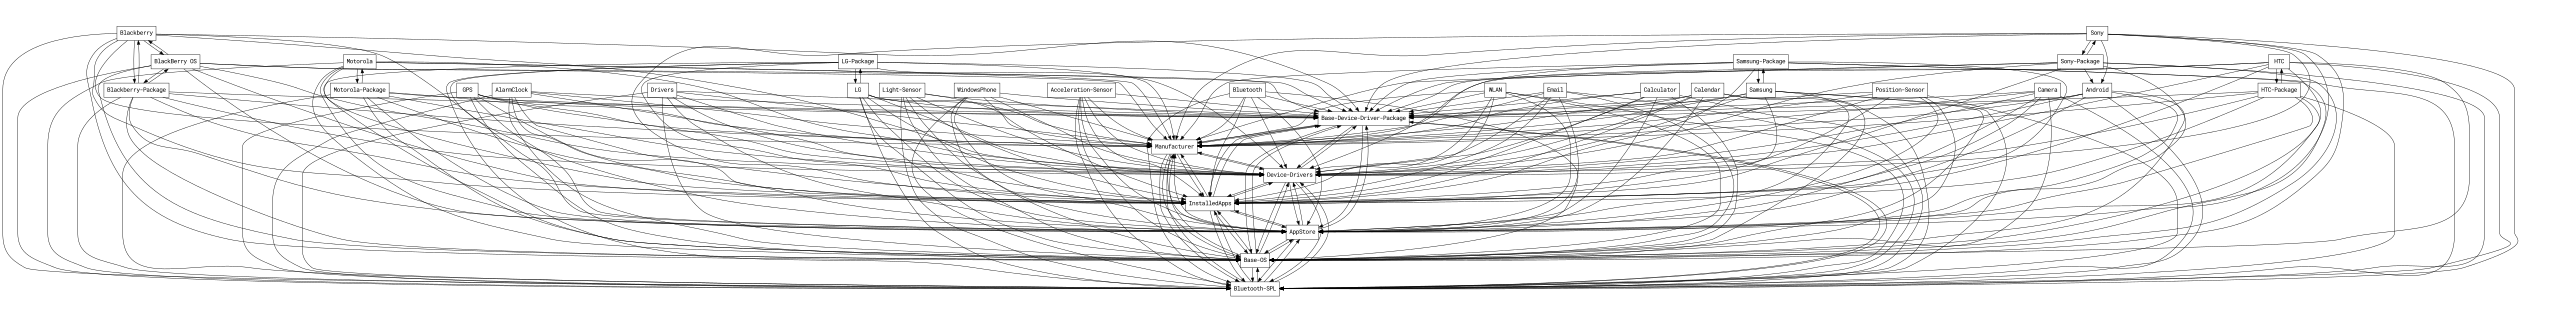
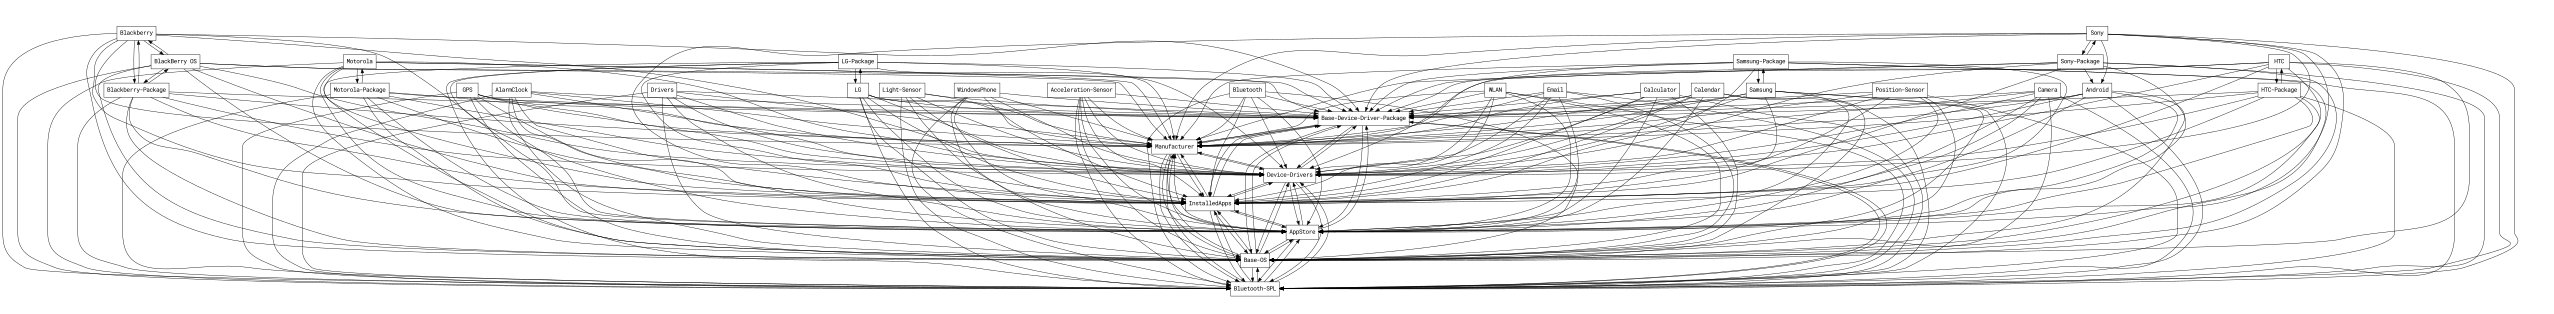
edge "Light-Sensor" -> "Base-OS": removed
